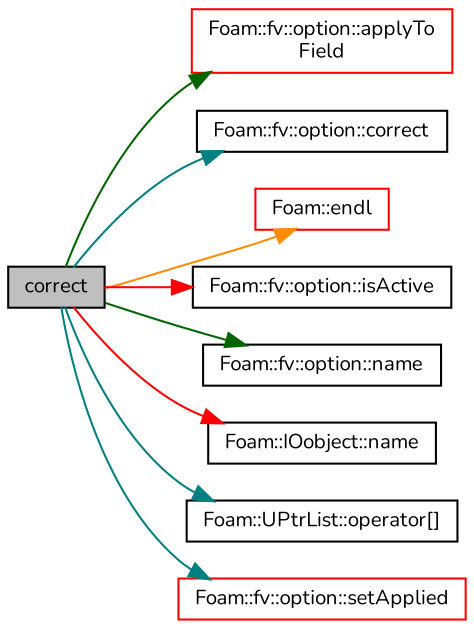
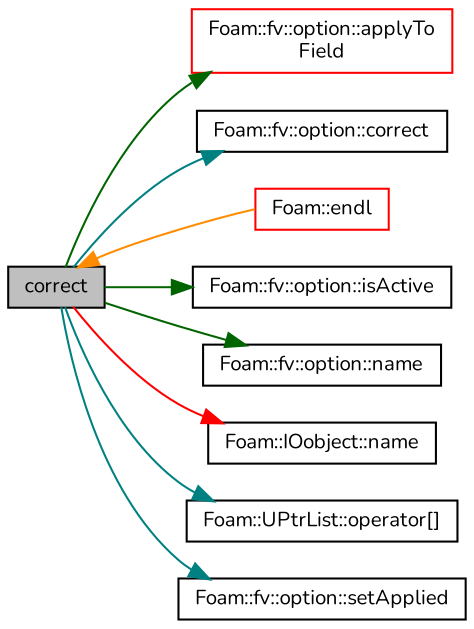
edge "correct" -> "Foam::endl": reversed
edge "correct" -> "Foam::fv::option::isActive": color red -> darkgreen
node "Foam::fv::option::setApplied": color red -> black
